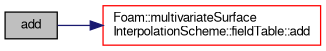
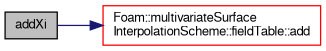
node "add": label "add" -> "addXi"
